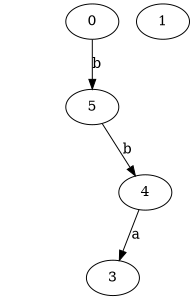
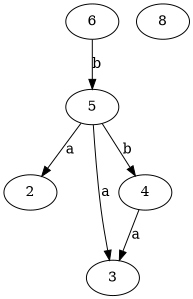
node "0": label "0" -> "6"
node "1": label "1" -> "8"
edge "5" -> "3": added, label "a"
node "2": added
